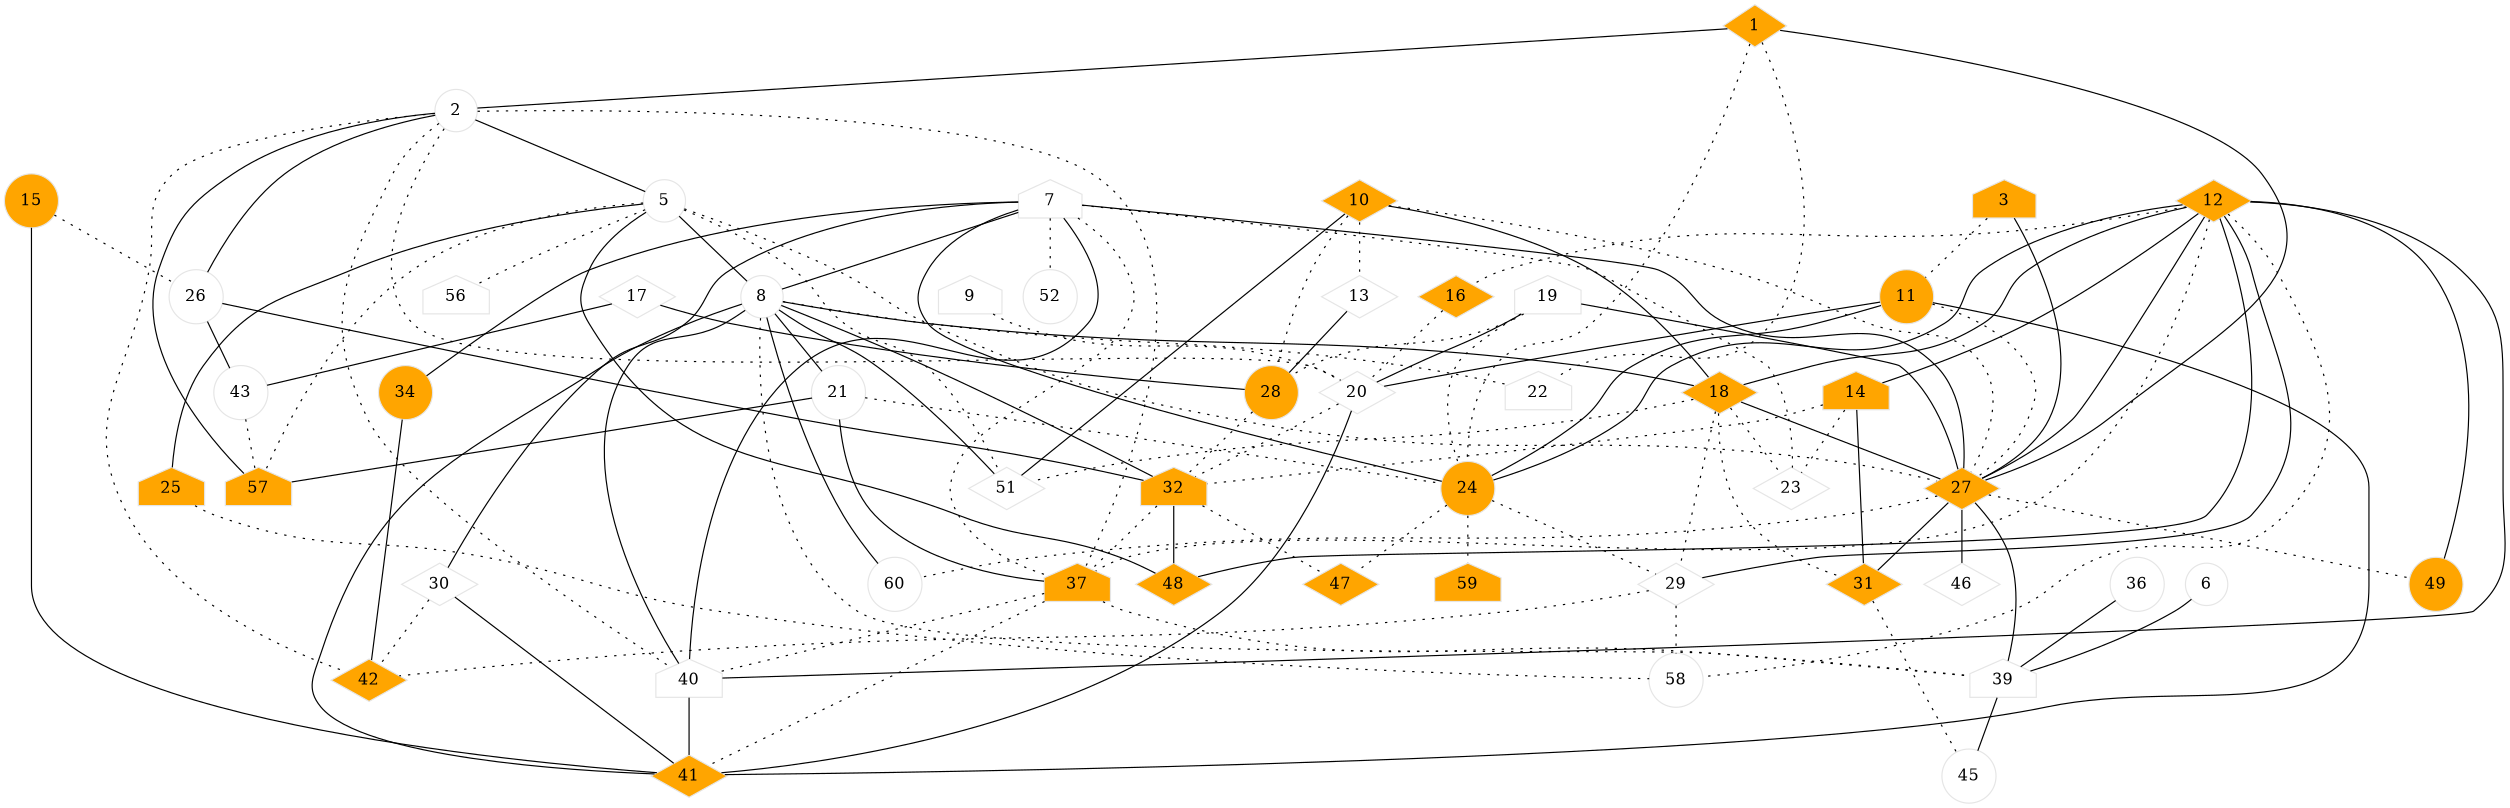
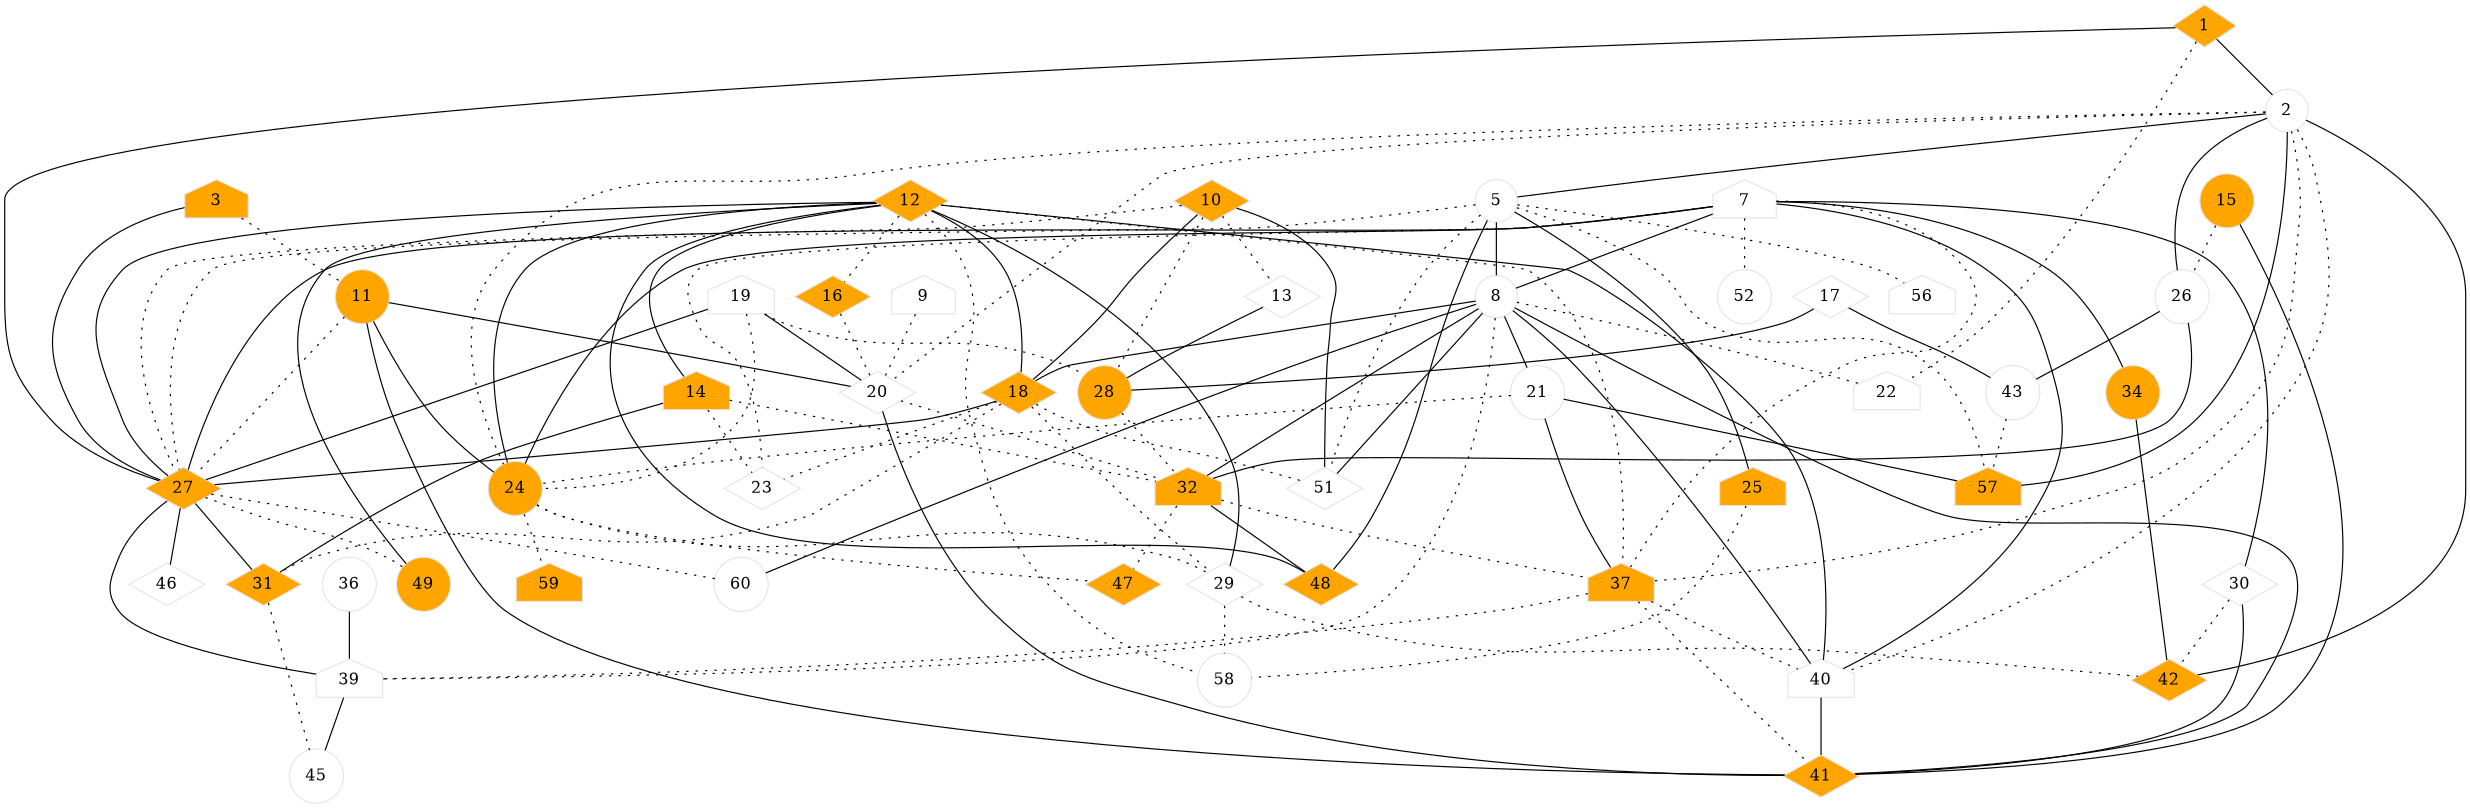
edge "1" -- "24": now "2" -- "24"
edge "2" -- "42": style dotted -> solid
node "6": removed
